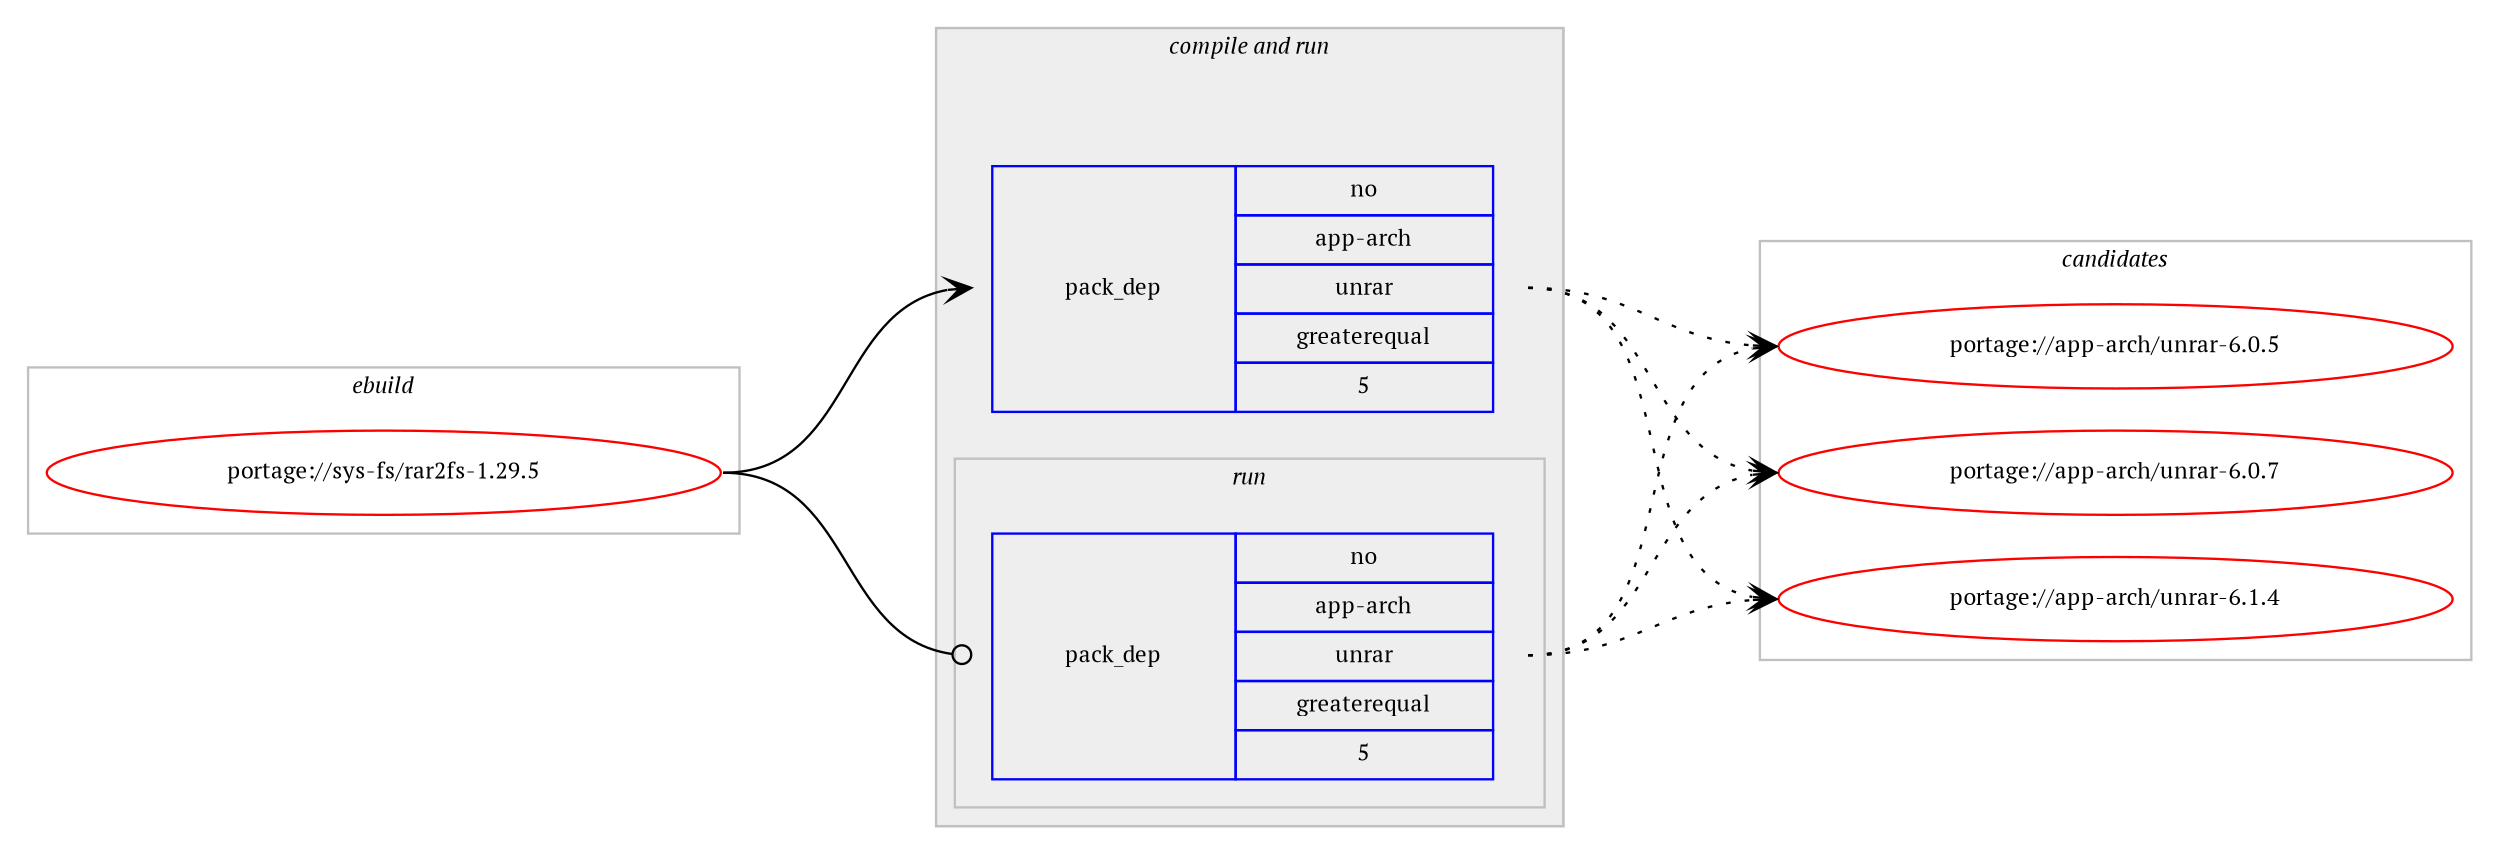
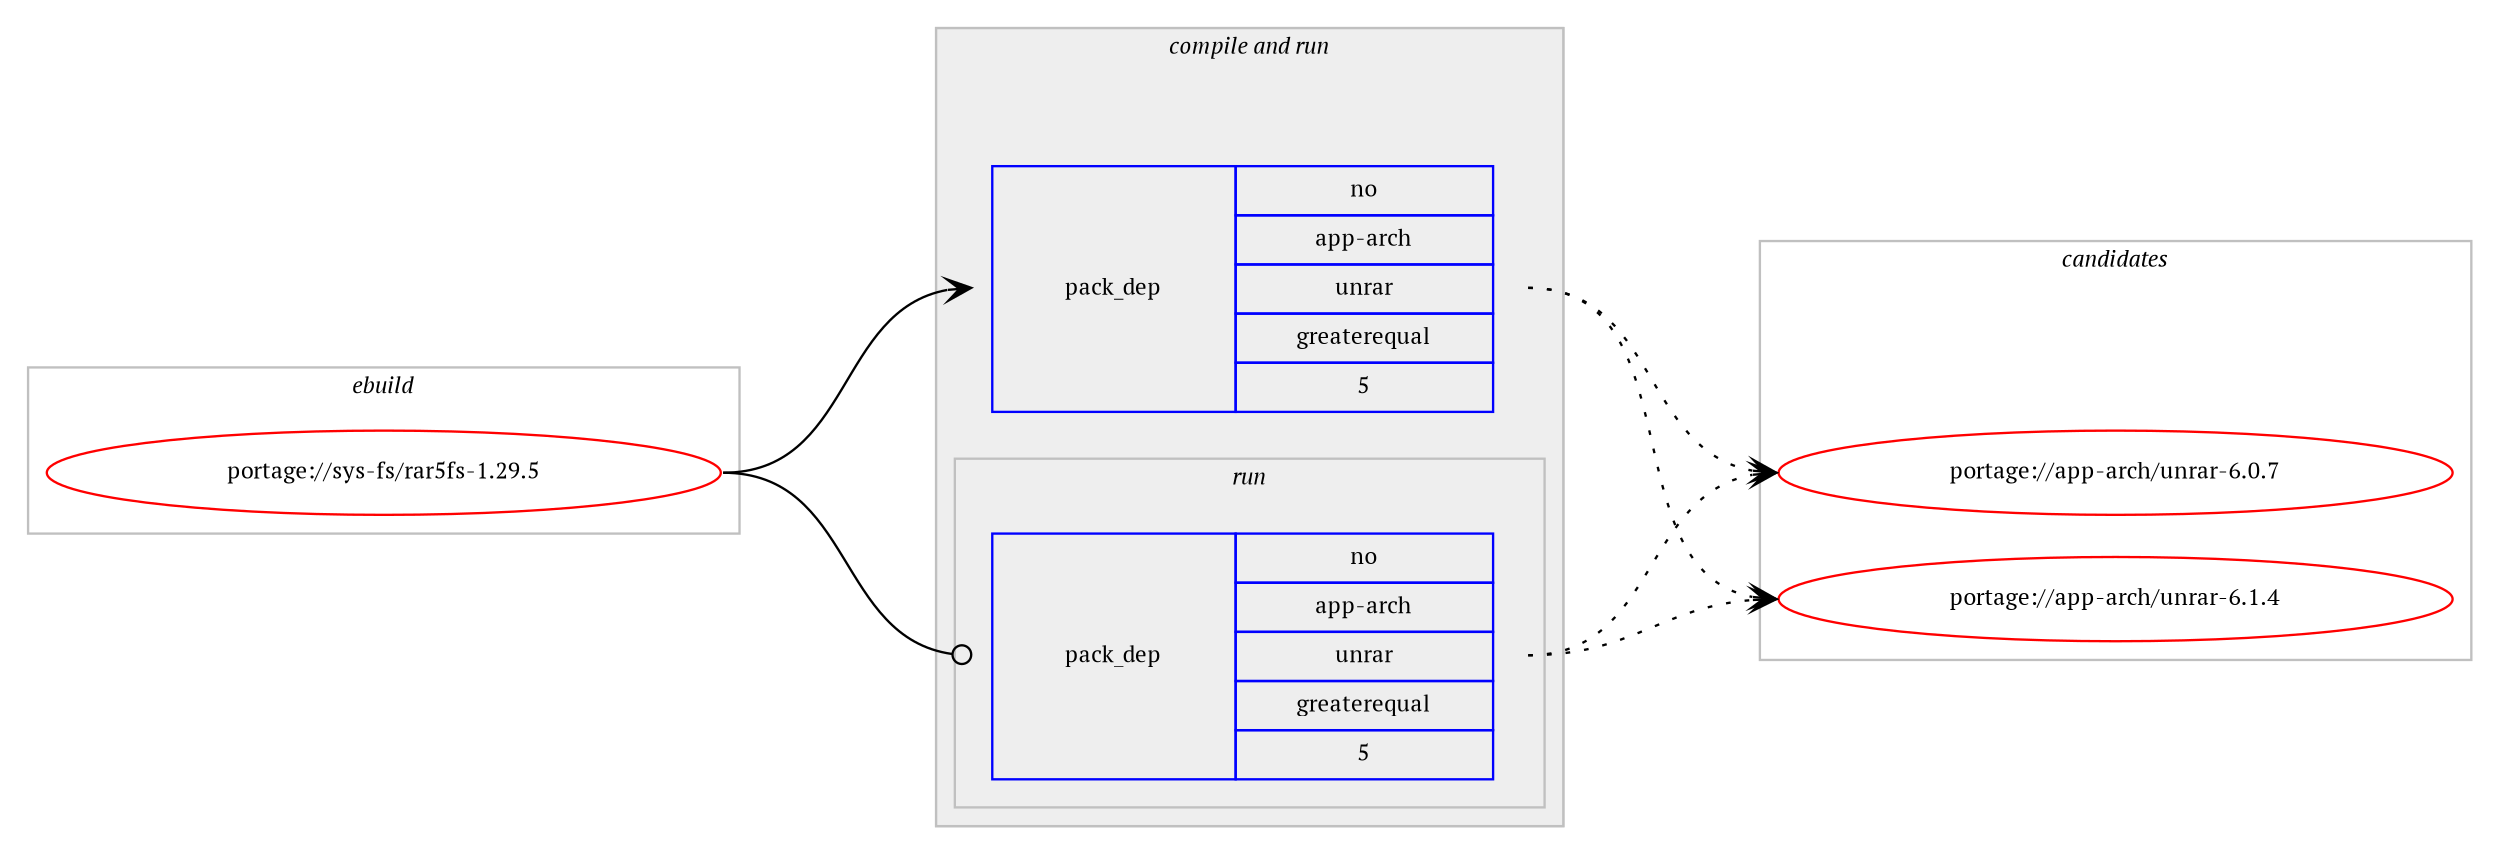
node "portage://app-arch/unrar-6.0.5": removed
node "portage://sys-fs/rar2fs-1.29.5": label "portage://sys-fs/rar2fs-1.29.5" -> "portage://sys-fs/rar5fs-1.29.5"
